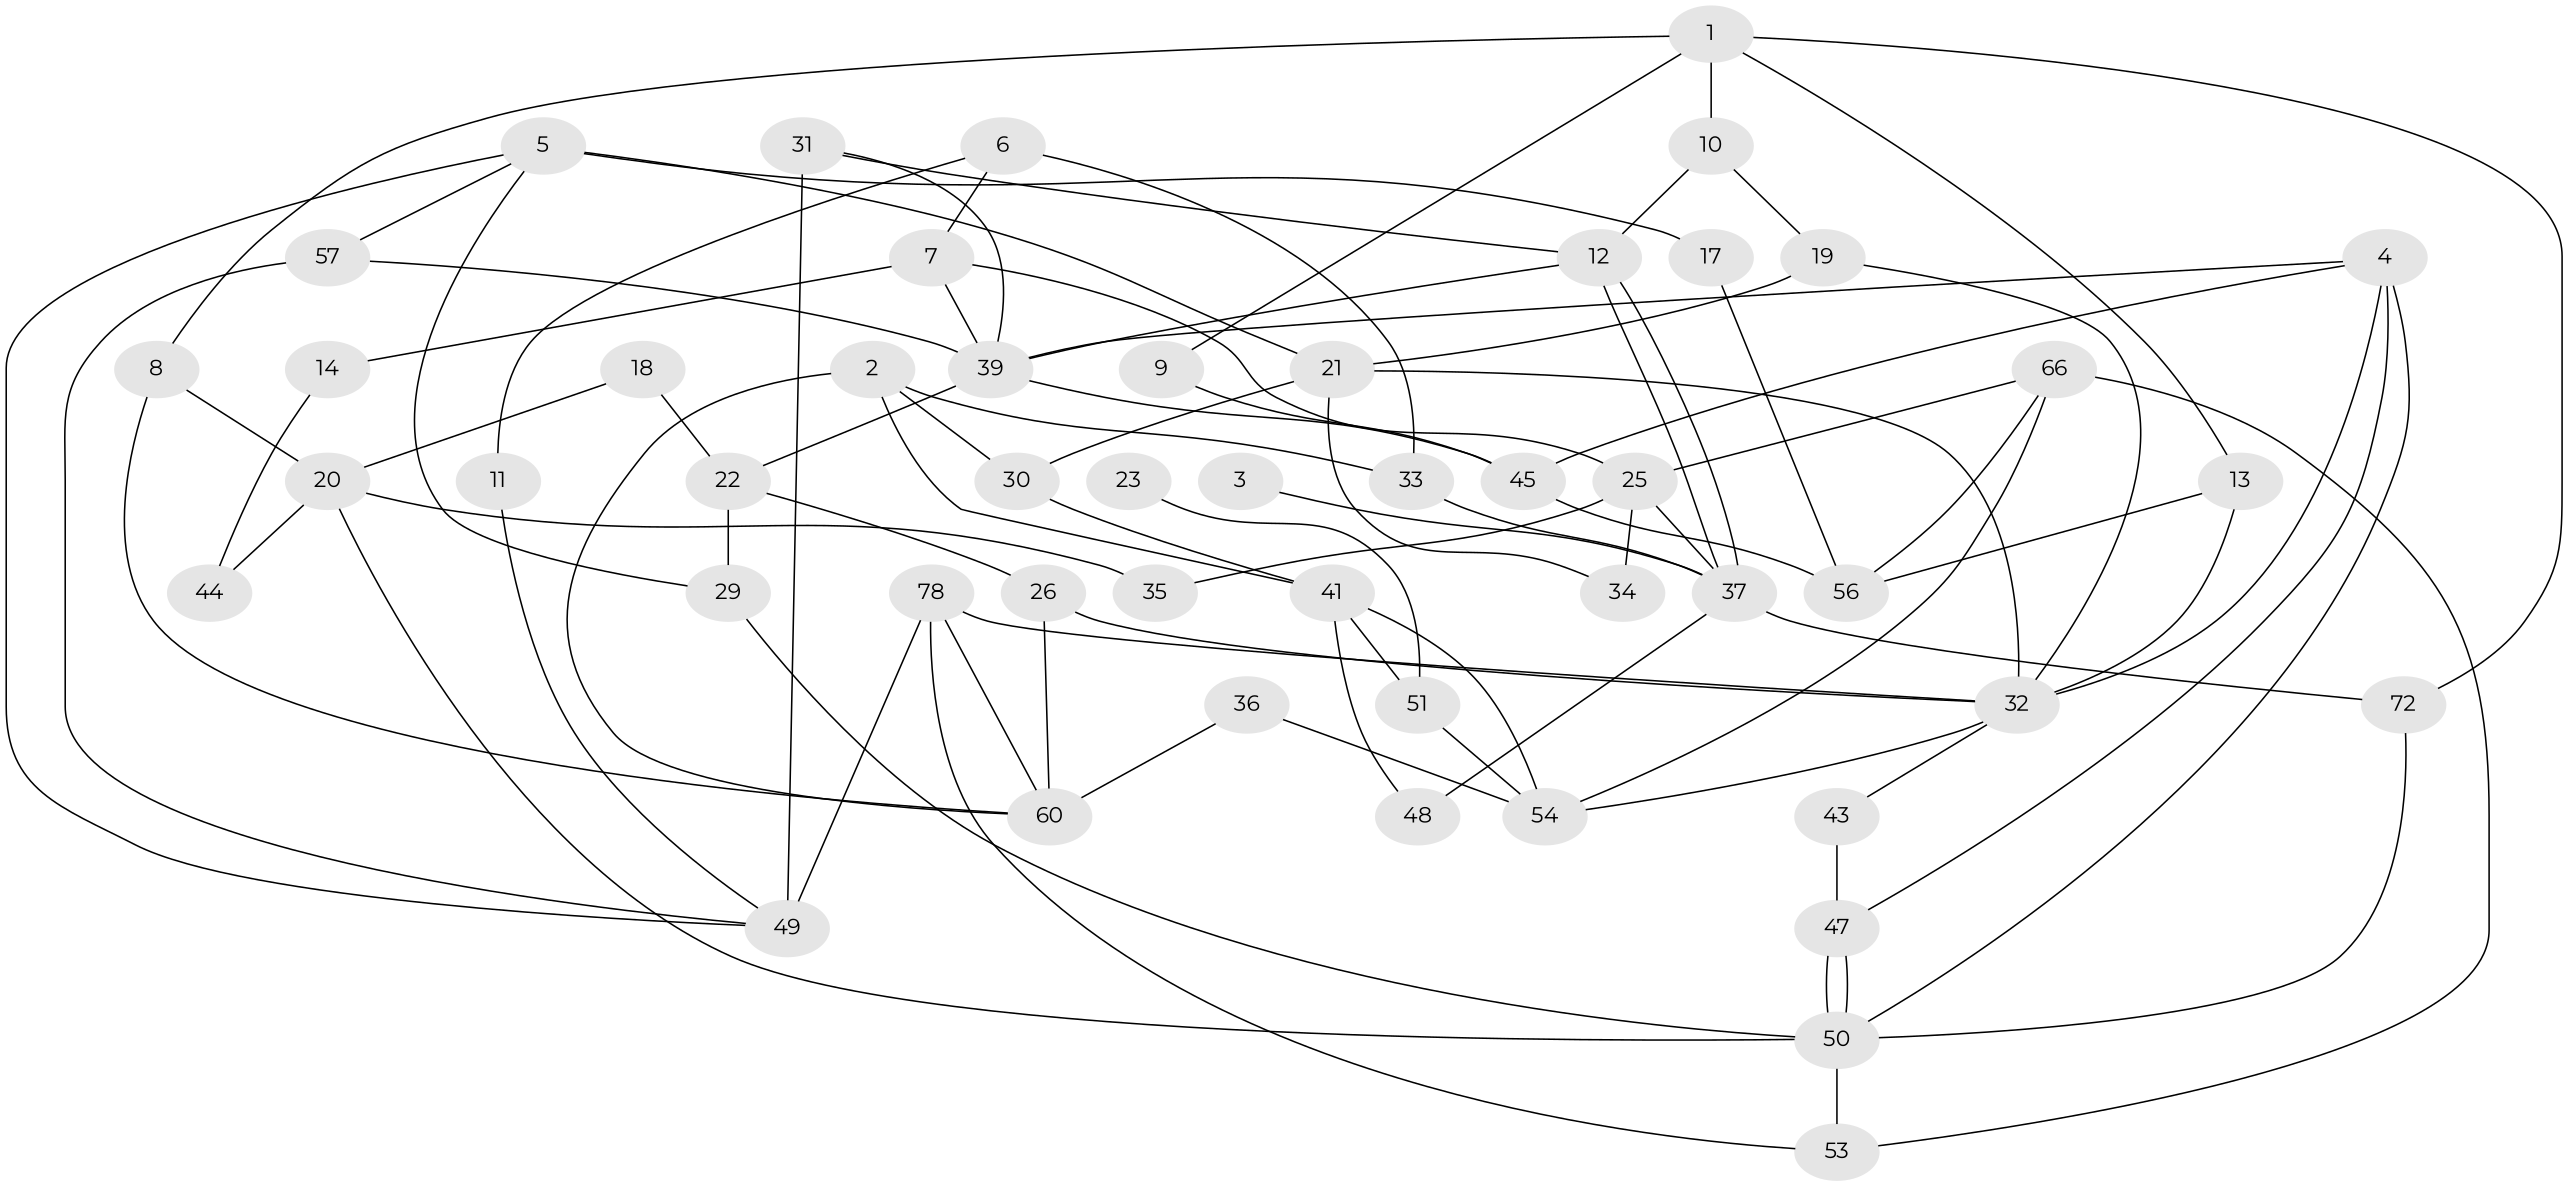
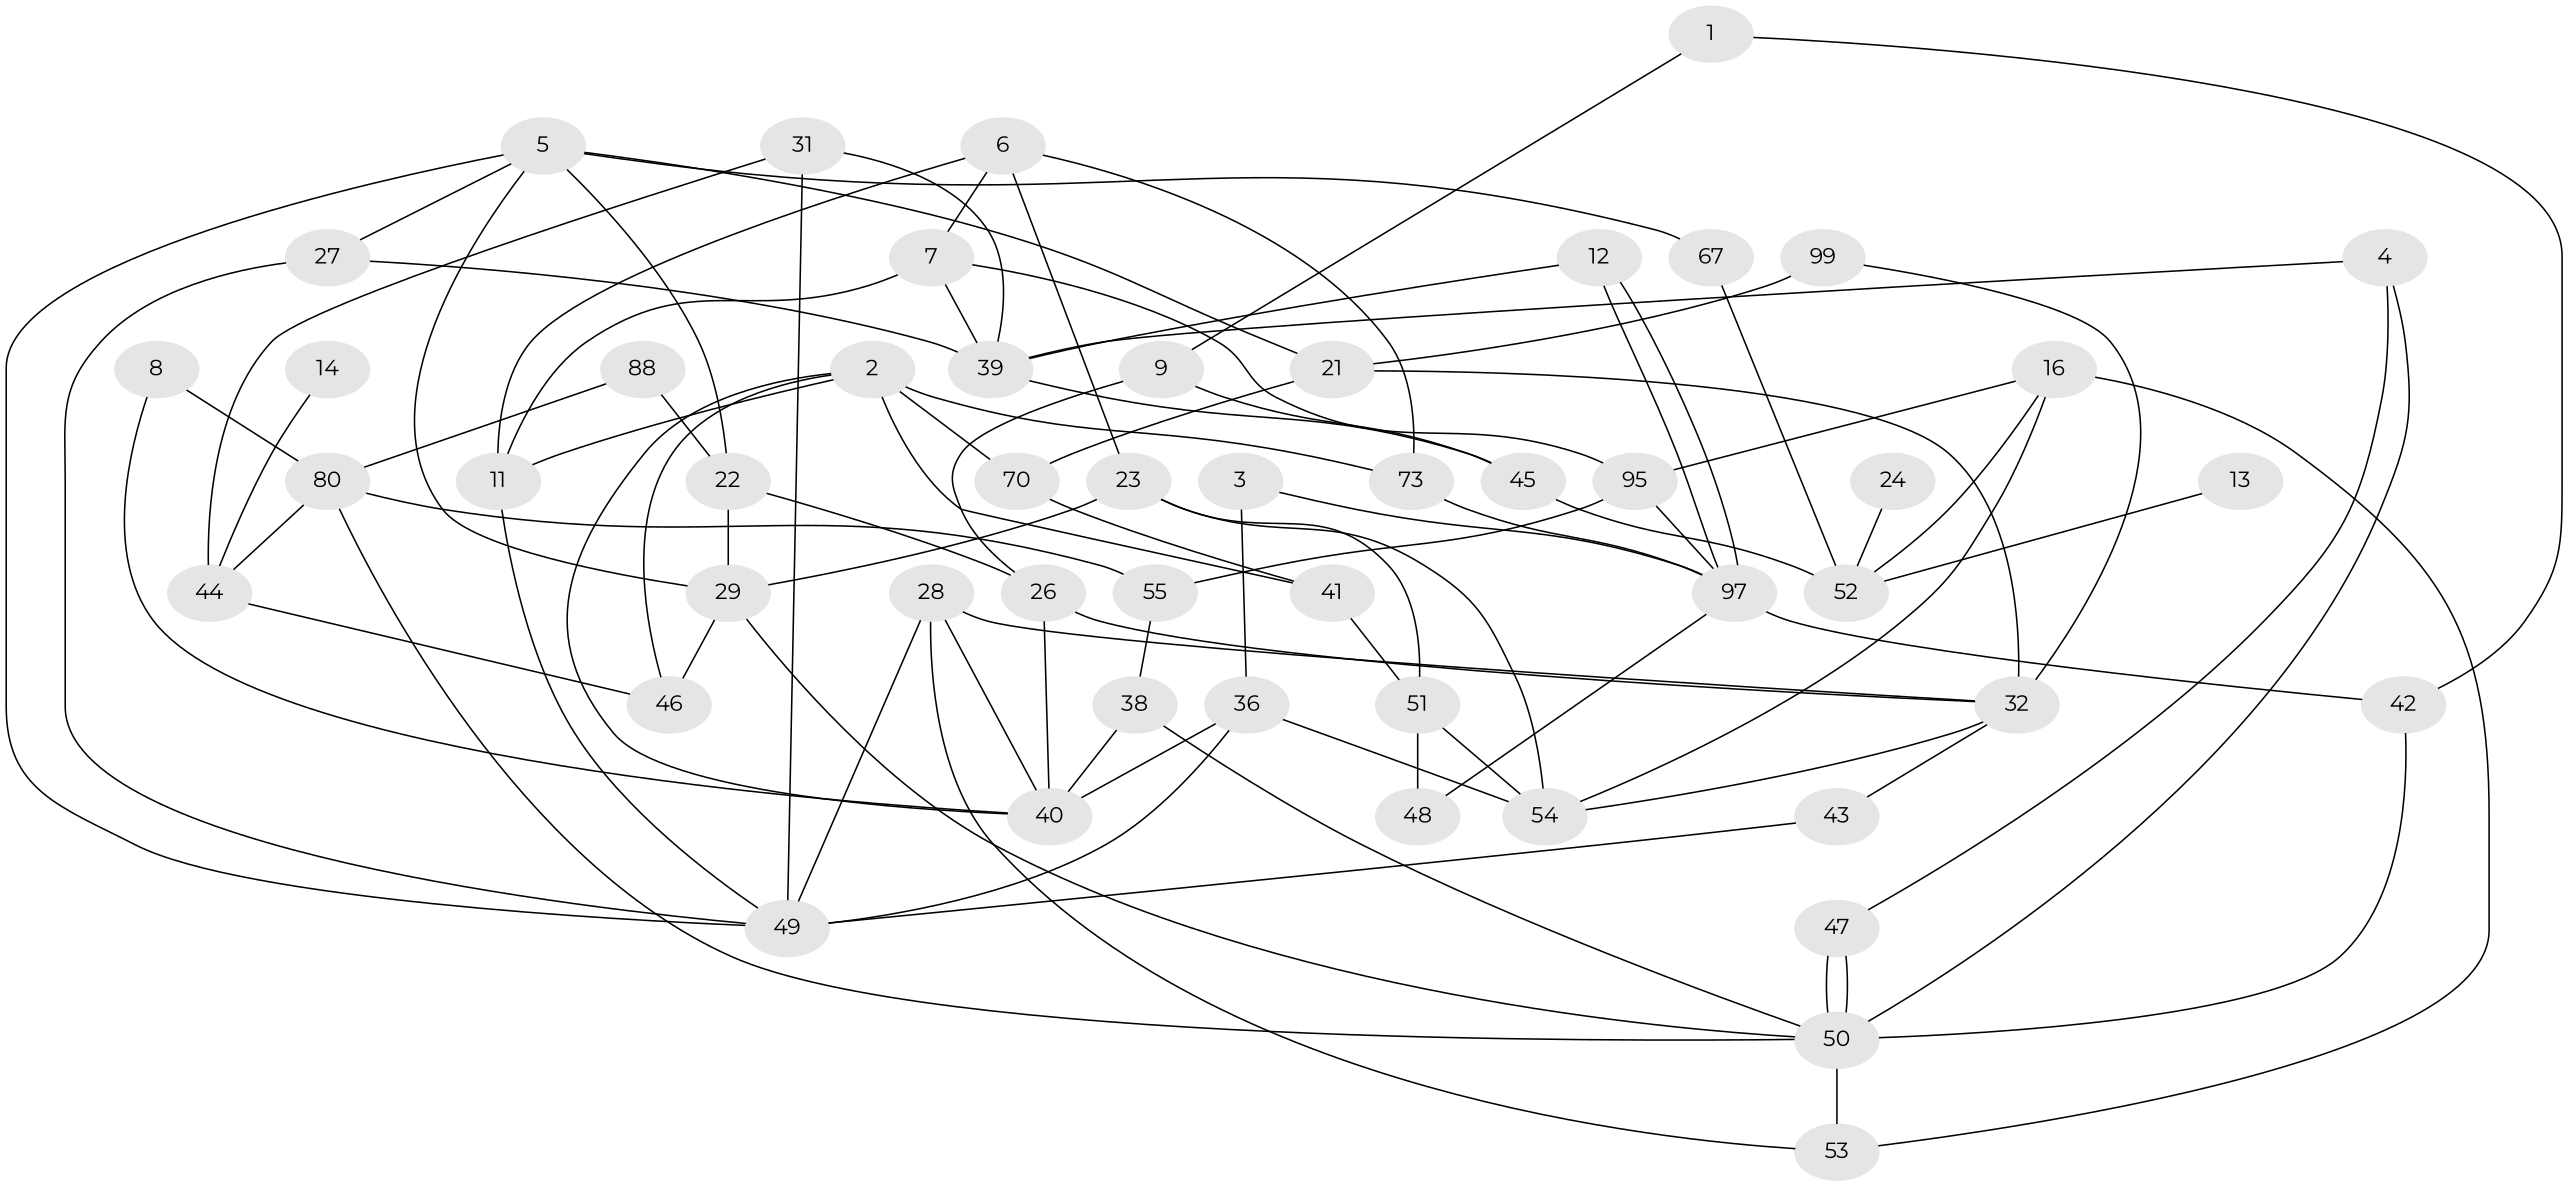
edge "1" -- "8": removed
node "10": removed
edge "31" -- "12": now "31" -- "44"
edge "1" -- "13": removed
node "57": label "57" -> "27"
node "17": label "17" -> "67"
node "19": label "19" -> "99"
edge "7" -- "14": now "7" -- "11"
edge "6" -- "23": added
edge "4" -- "45": removed
node "18": label "18" -> "88"
node "66": label "66" -> "16"
edge "2" -- "11": added
edge "39" -- "22": now "5" -- "22"
edge "9" -- "26": added
node "20": label "20" -> "80"
node "30": label "30" -> "70"
node "33": label "33" -> "73"
node "25": label "25" -> "95"
node "24": added
edge "4" -- "32": removed
edge "23" -- "29": added
node "78": label "78" -> "28"
node "35": label "35" -> "55"
edge "3" -- "36": added
node "34": removed
node "37": label "37" -> "97"
node "56": label "56" -> "52"
edge "13" -- "32": removed
edge "41" -- "54": now "23" -- "54"
node "46": added
node "38": added
node "72": label "72" -> "42"
edge "41" -- "48": now "51" -- "48"
node "60": label "60" -> "40"
edge "36" -- "49": added
edge "43" -- "47": now "43" -- "49"
